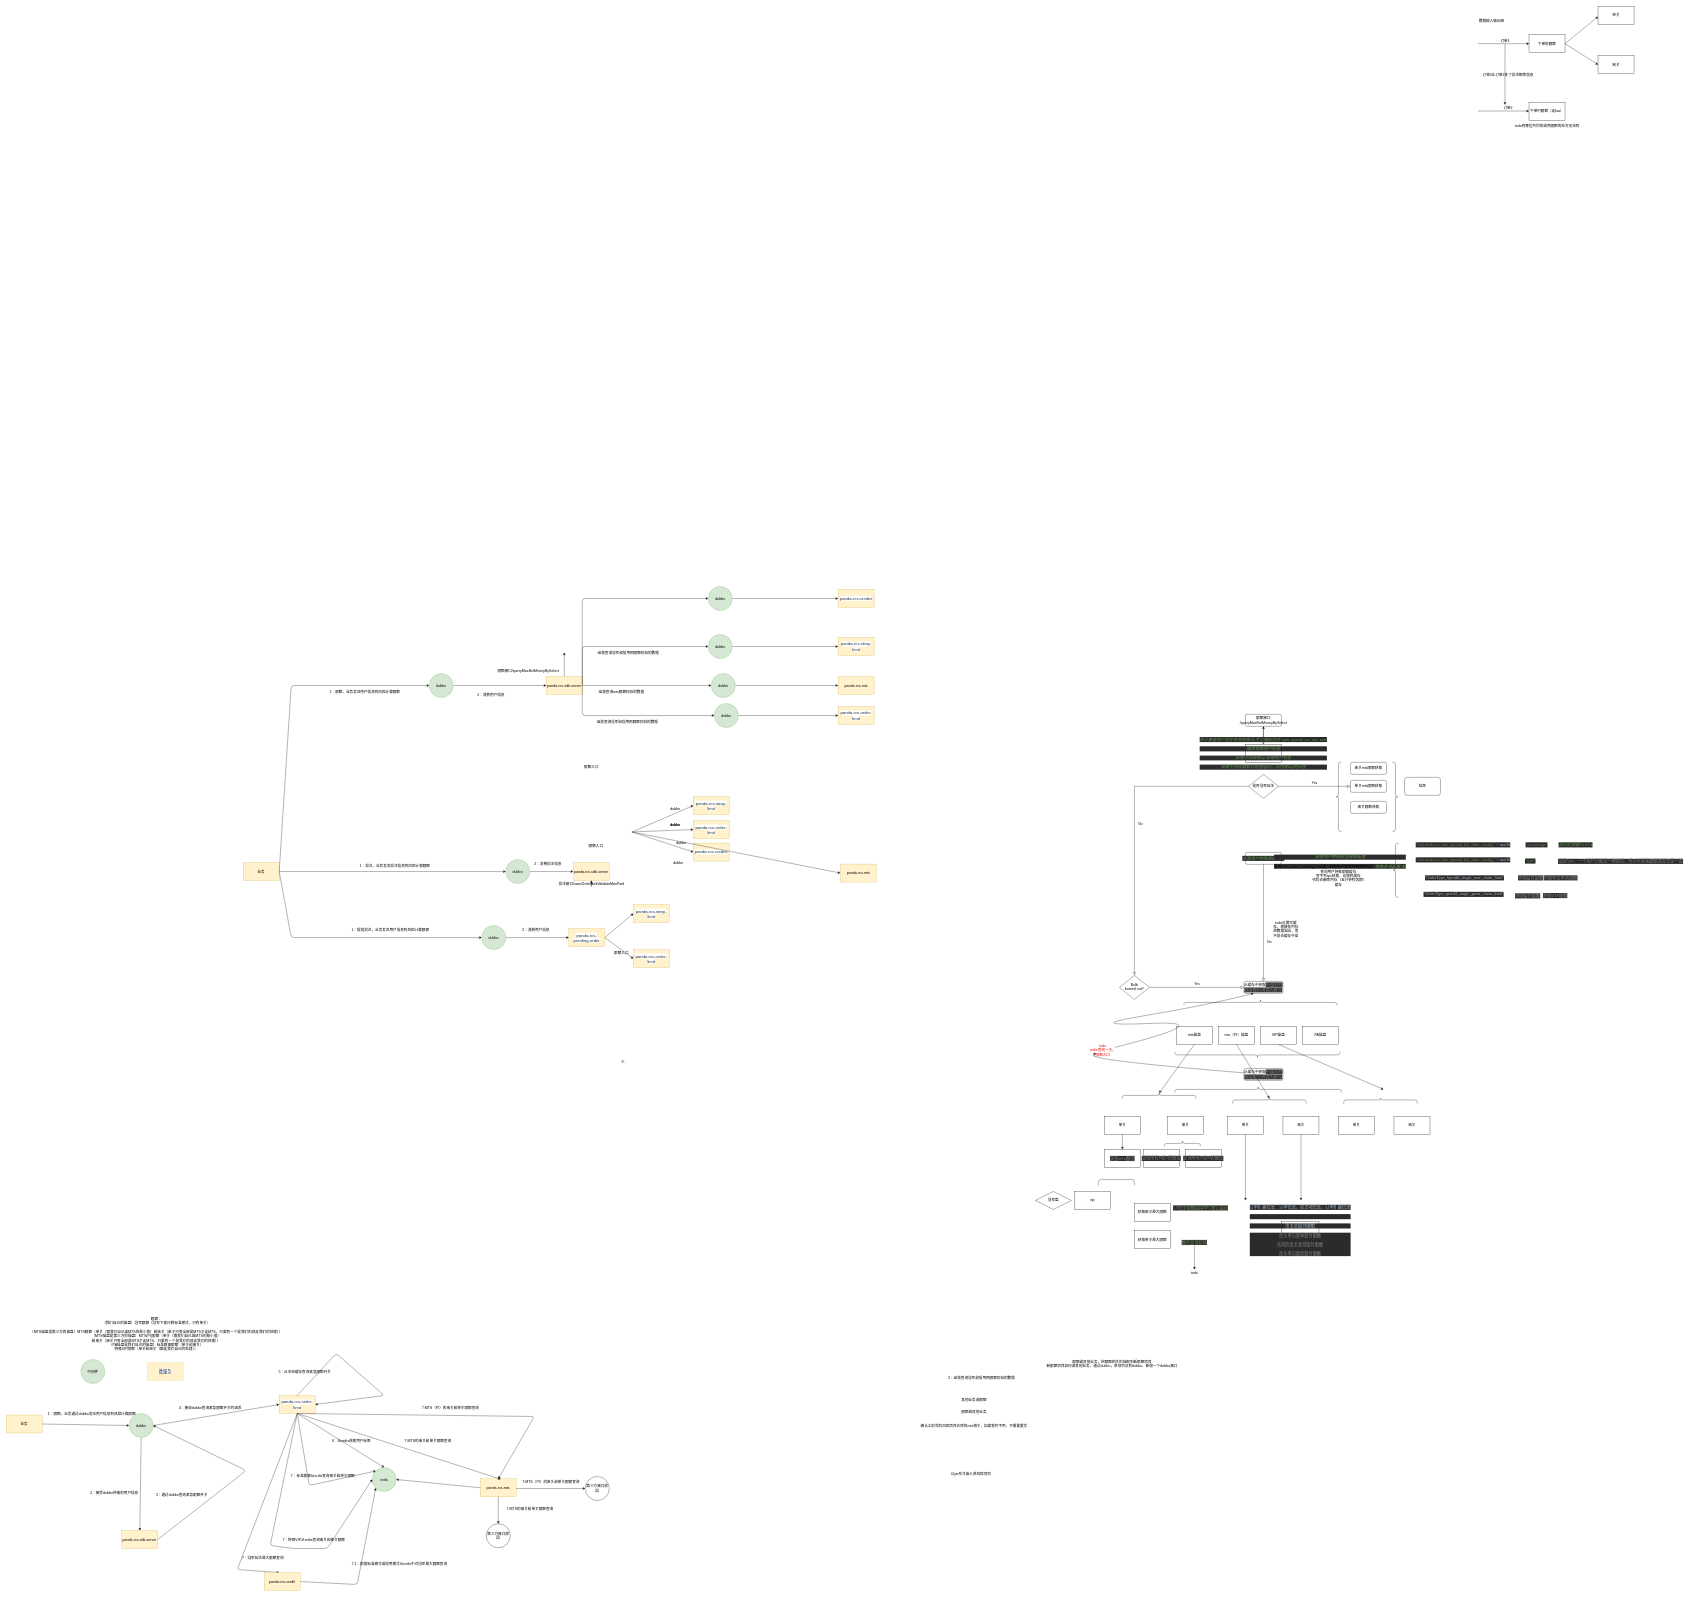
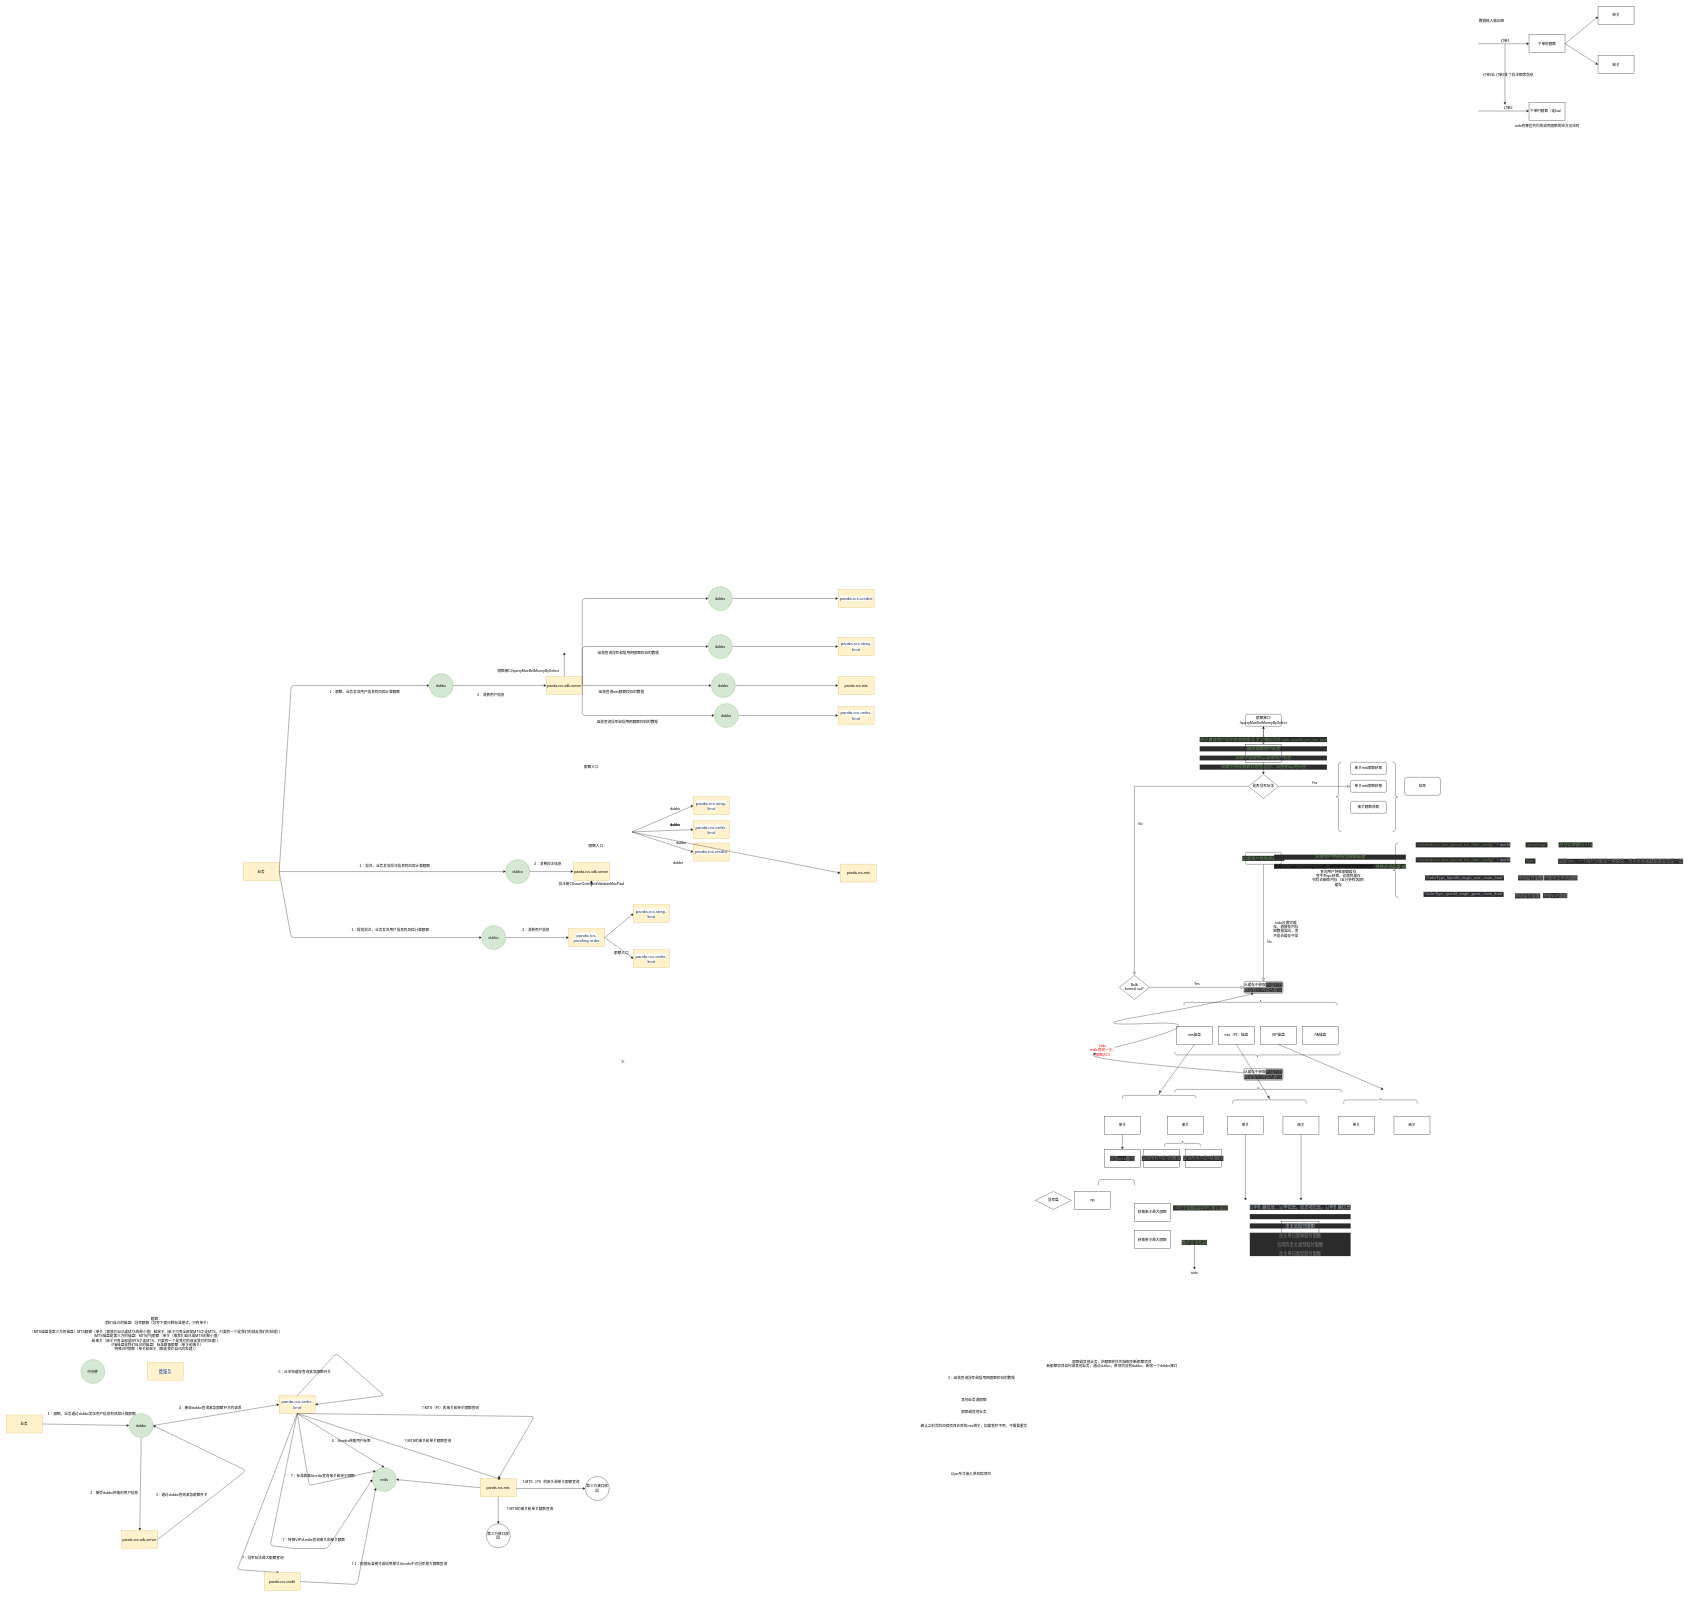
edge "用于兼容用户同步失败的情况,手工模拟同步 topic :panda_rcs_rpc_user缓存获取用户标签获取不到调用rpc获取用户标签获取不到设置默认标签返回，风控发mq到风控" -> "是否冠军玩法": added
node "微服务": style dashed -> solid
